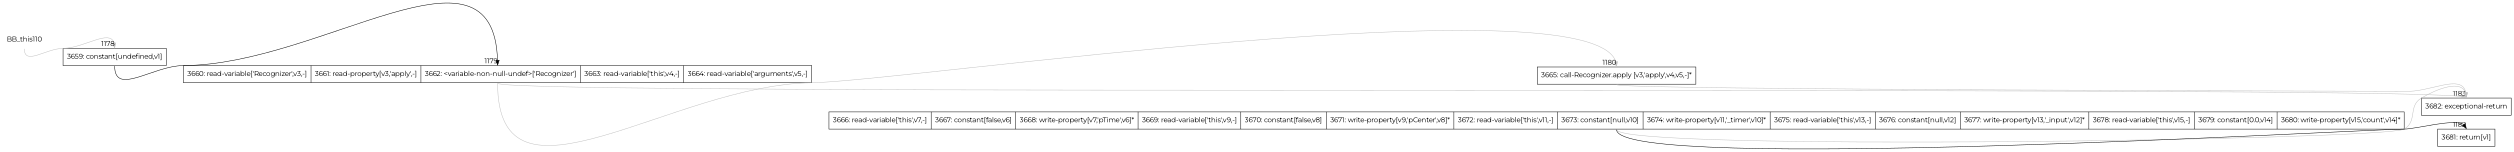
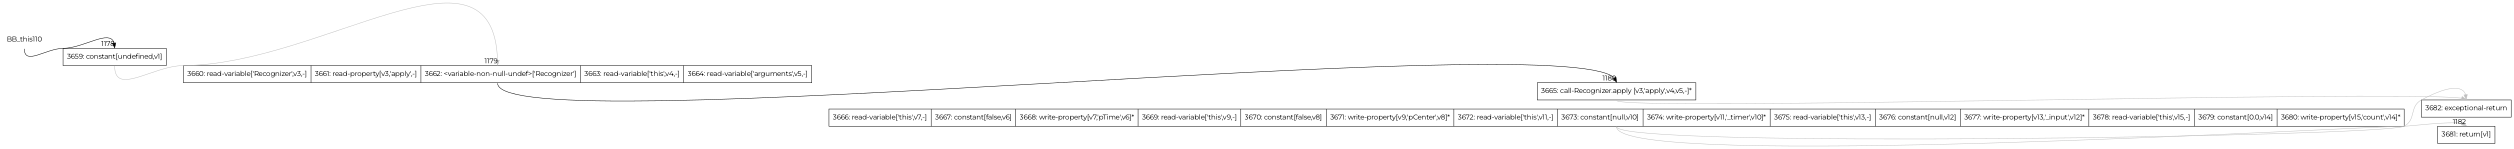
edge "3659: constant[undefined,v1]" -> "3660: read-variable['Recognizer',v3,-]": color black -> gray
edge "BB_this110" -> "3659: constant[undefined,v1]": color gray -> black
edge "3660: read-variable['Recognizer',v3,-]" -> "3665: call-Recognizer.apply [v3,'apply',v4,v5,-]*": color gray -> black
edge "3660: read-variable['Recognizer',v3,-]" -> "3682: exceptional-return": removed
edge "3666: read-variable['this',v7,-]" -> "3681: return[v1]": color black -> gray
